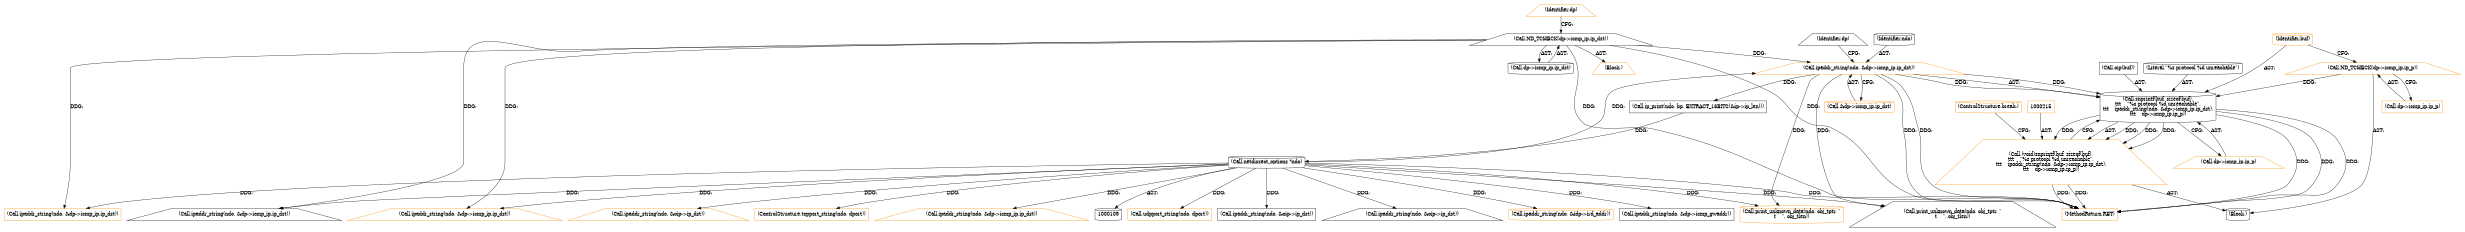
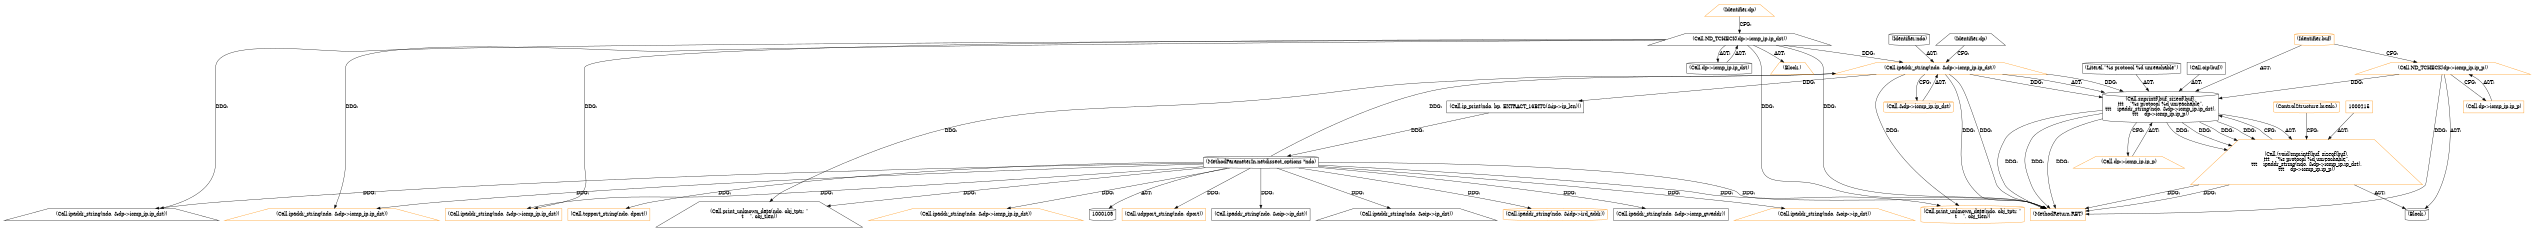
node "(Call,netdissect_options *ndo)": label "(Call,netdissect_options *ndo)" -> "(MethodParameterIn,netdissect_options *ndo)"
edge "(Call,ND_TCHECK(dp->icmp_ip.ip_p))" -> "(MethodReturn,RET)": added, label "DDG:"
node "(ControlStructure,tcpport_string(ndo, dport))": label "(ControlStructure,tcpport_string(ndo, dport))" -> "(Call,tcpport_string(ndo, dport))"
